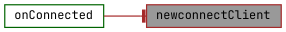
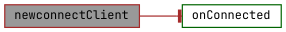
edge "onConnected" -> "newconnectClient": reversed
